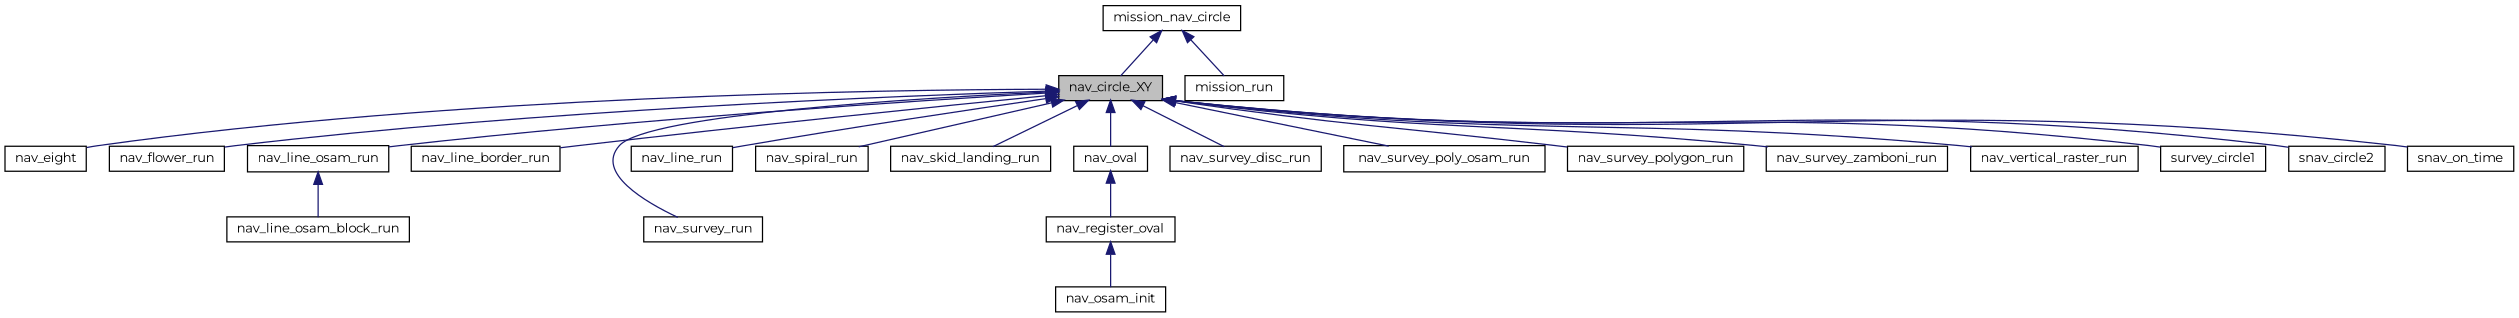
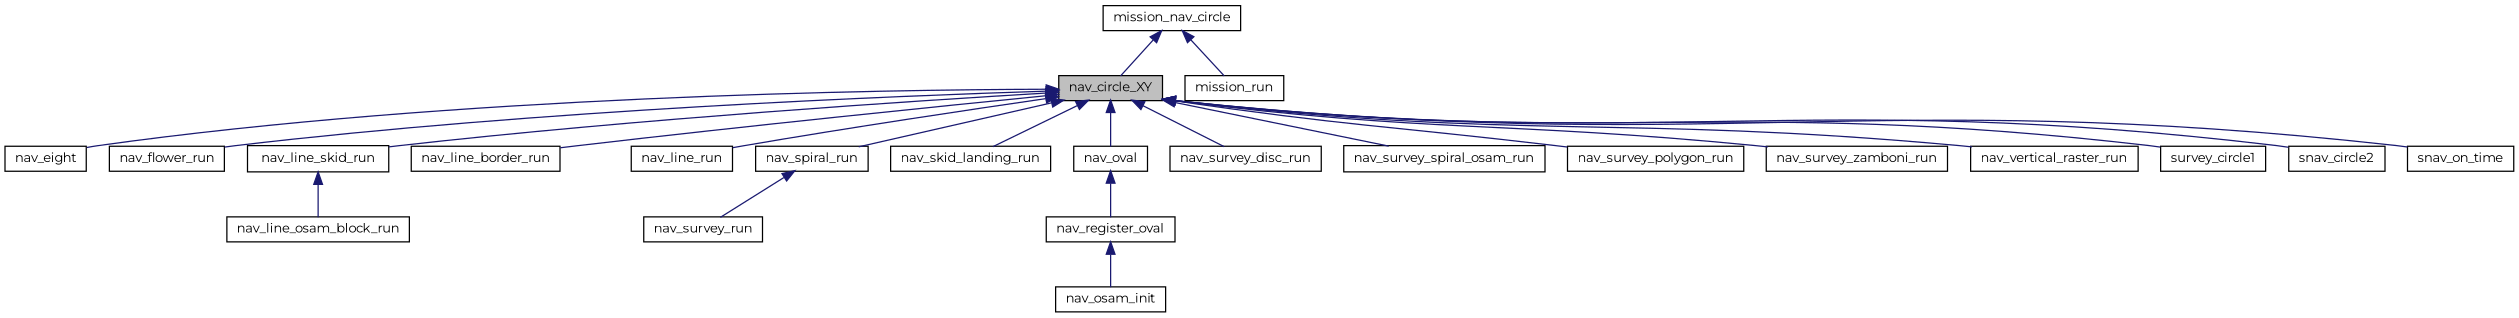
edge "nav_survey_run" -> "nav_circle_XY": now "nav_survey_run" -> "nav_spiral_run"
node "nav_line_osam_run": label "nav_line_osam_run" -> "nav_line_skid_run"
node "nav_survey_poly_osam_run": label "nav_survey_poly_osam_run" -> "nav_survey_spiral_osam_run"
